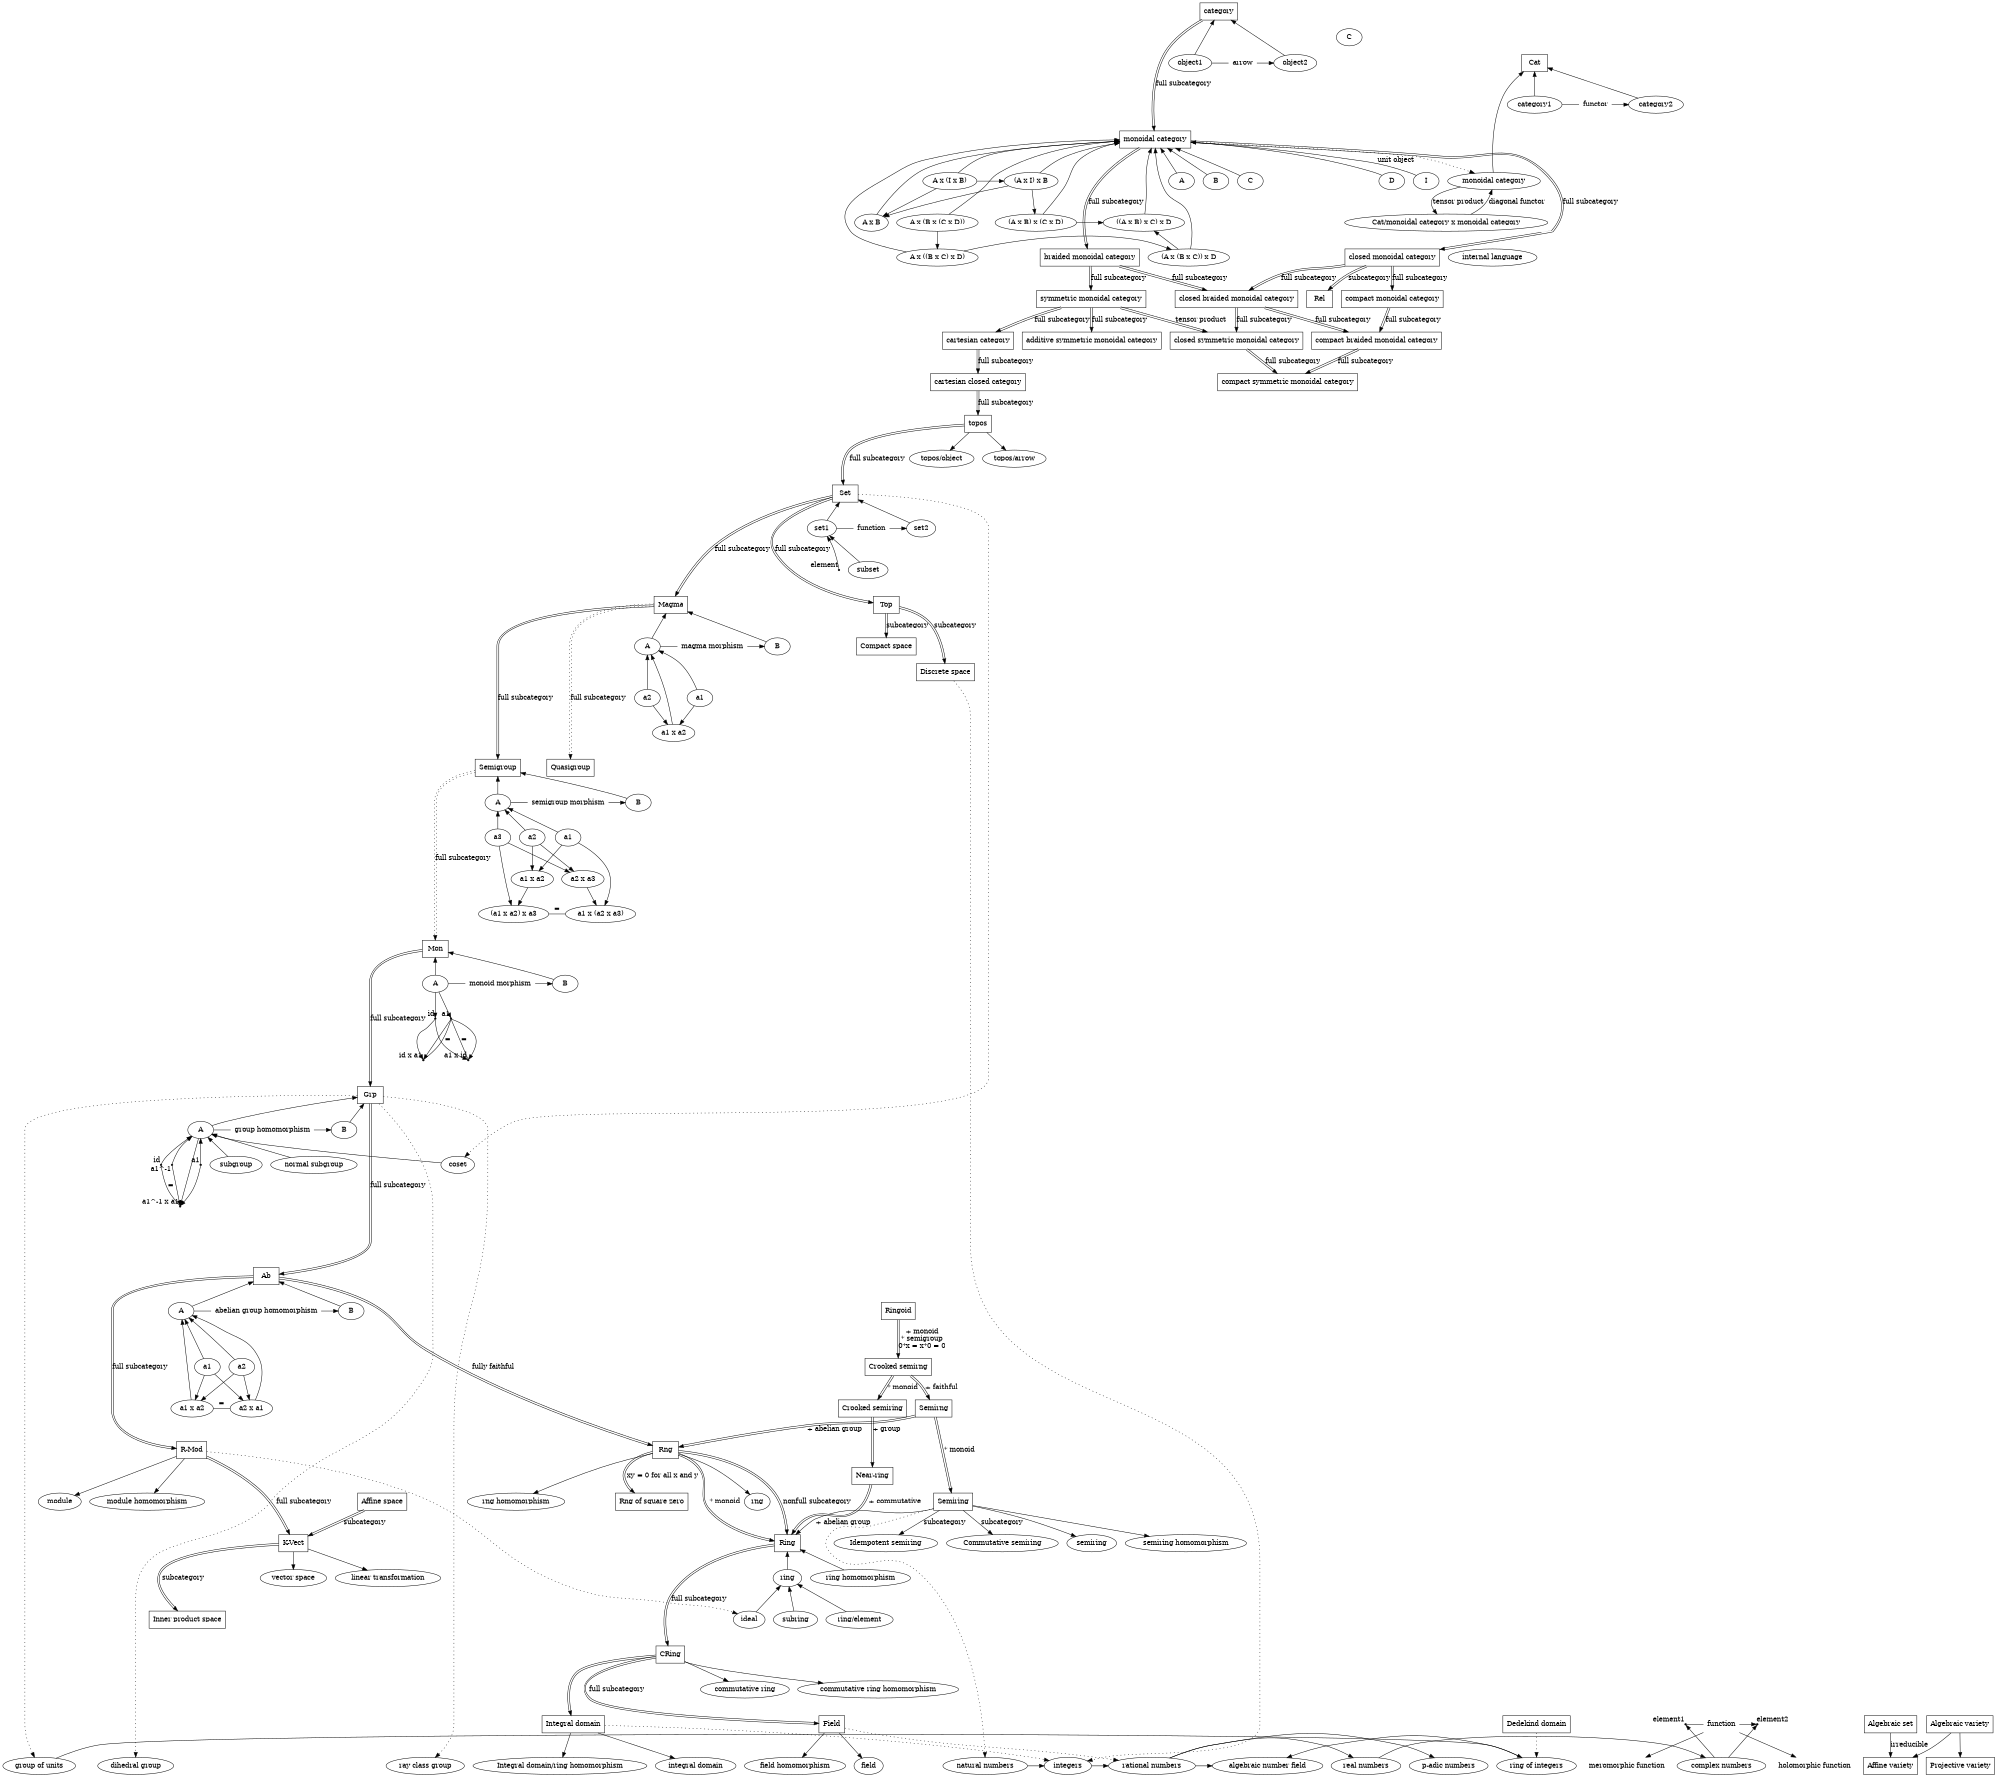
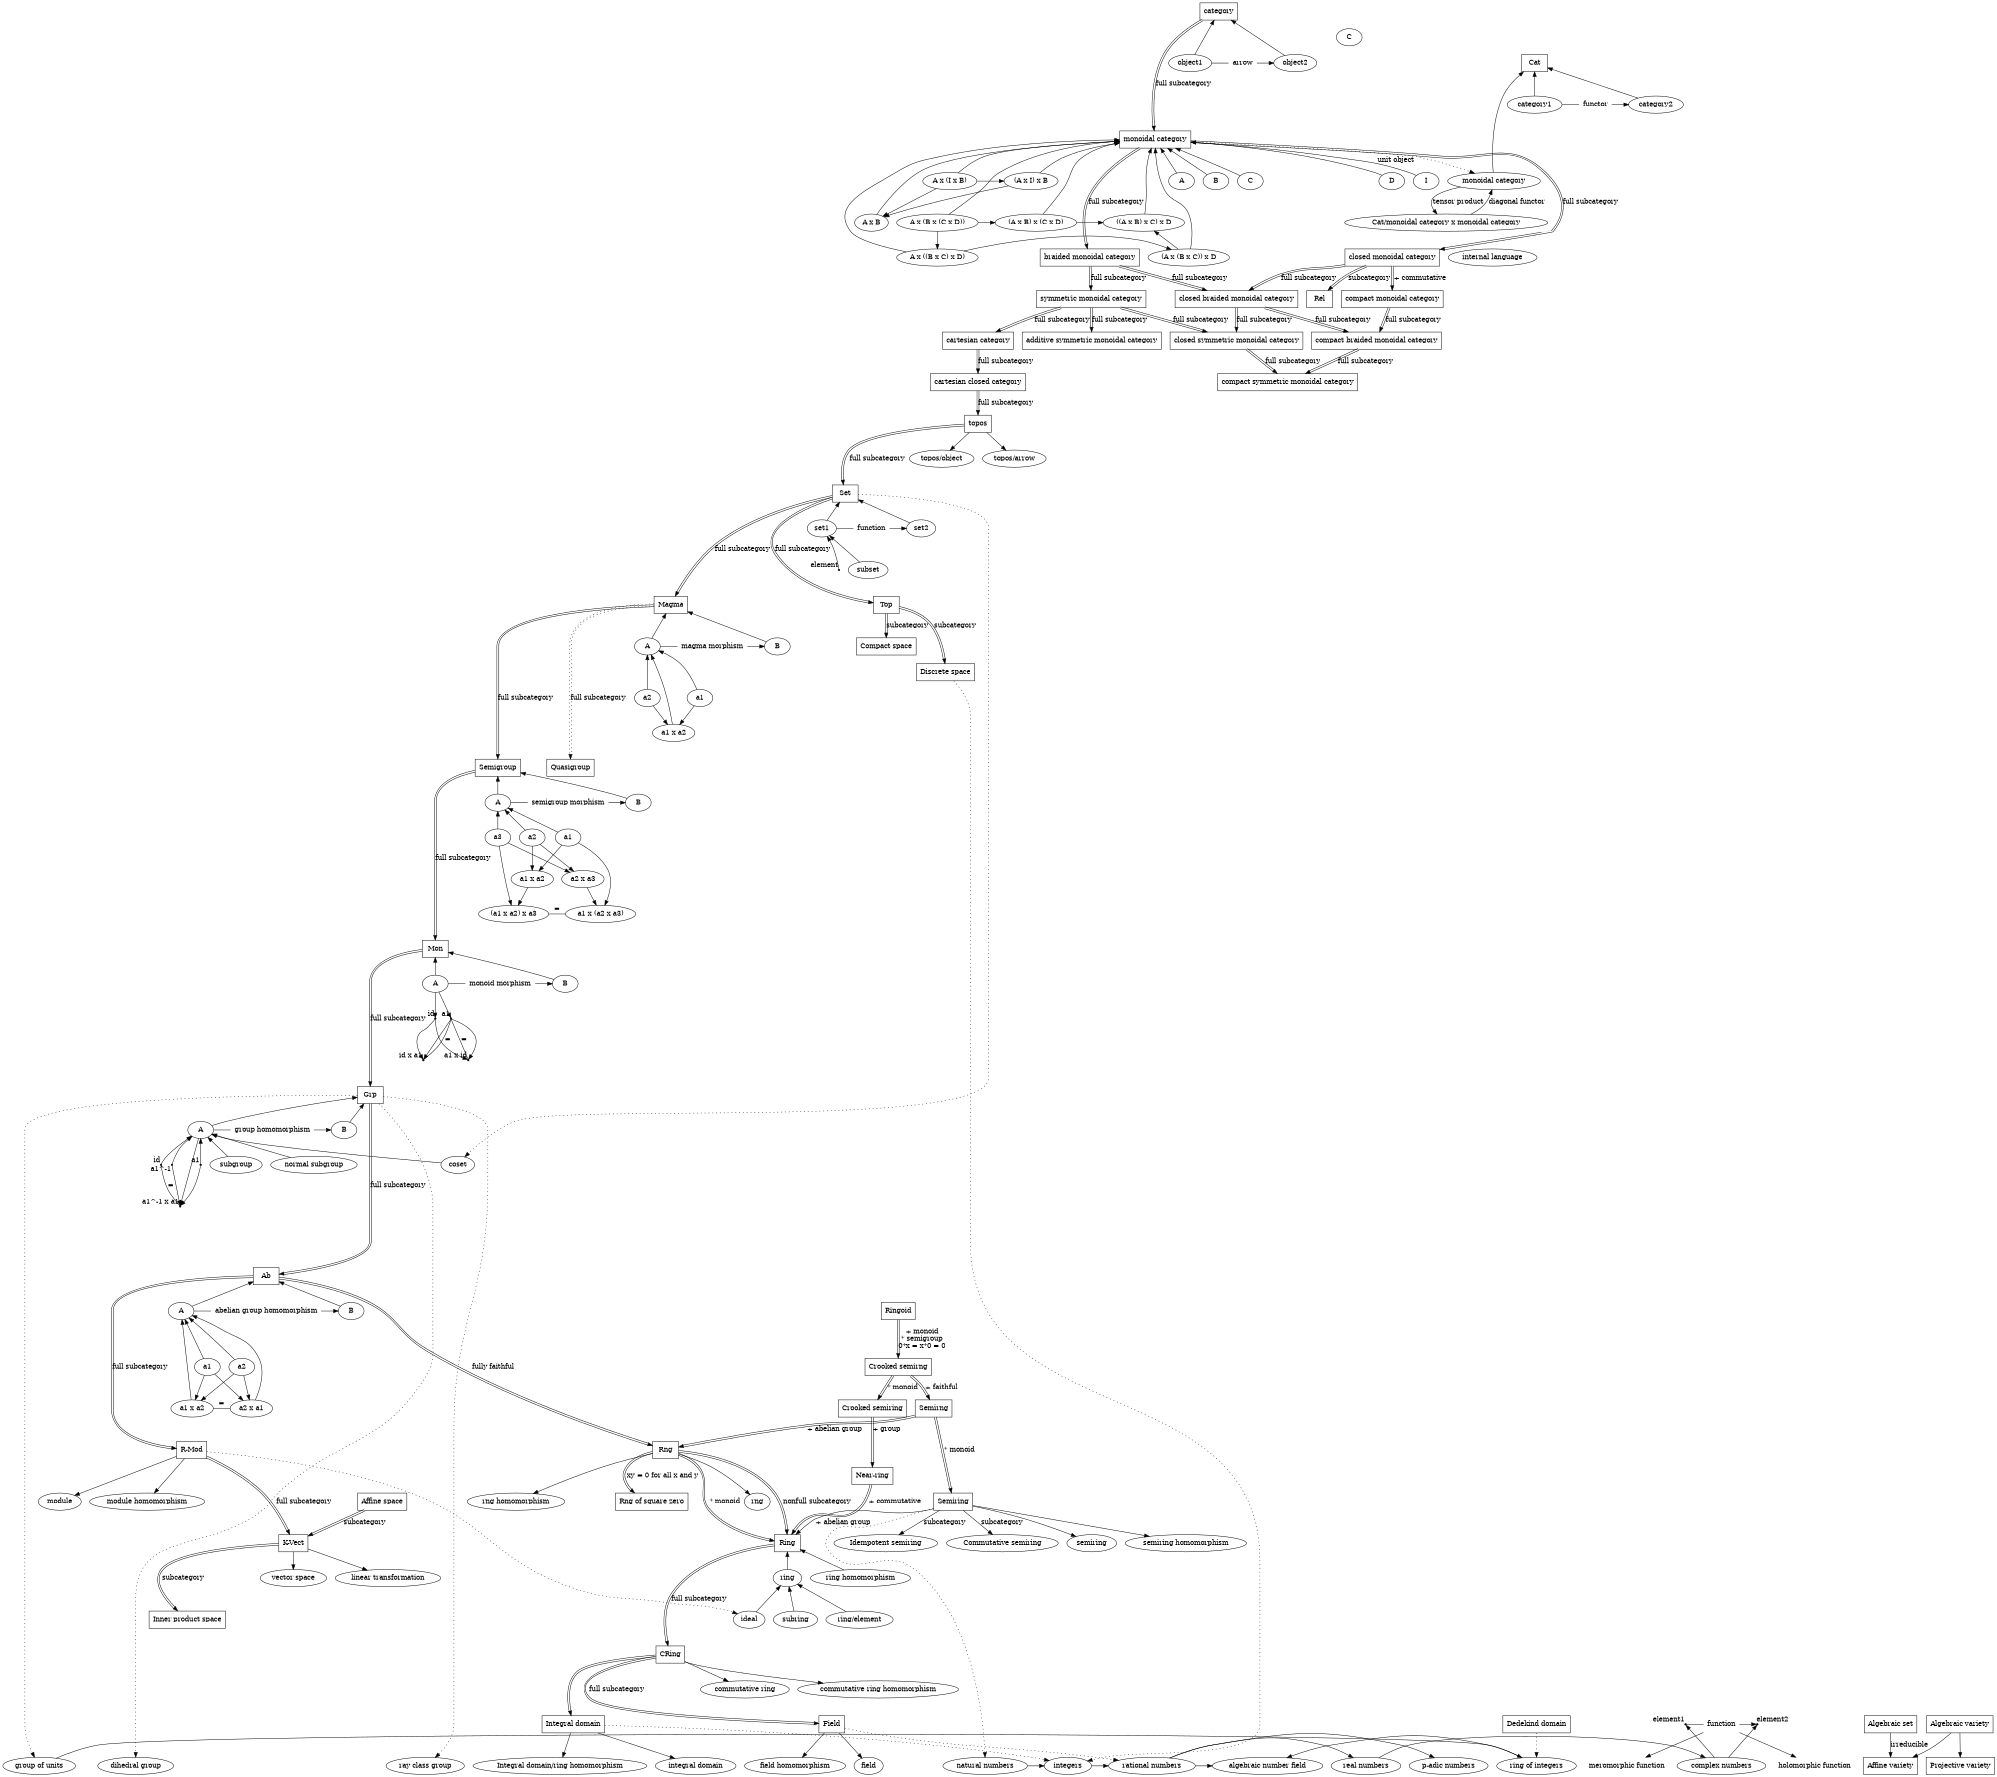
edge "(A x I) x B" -> "(A x B) x (C x D)": now "A x (B x (C x D))" -> "(A x B) x (C x D)"
edge "closed monoidal category" -> "compact monoidal category": label "full subcategory" -> "+ commutative"
edge "symmetric monoidal category" -> "closed symmetric monoidal category": label "tensor product" -> "full subcategory"
edge "Semigroup" -> "Mon": style dotted -> solid
